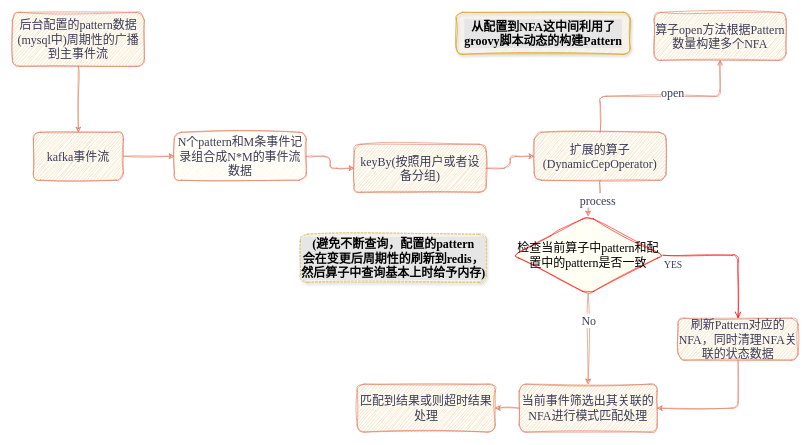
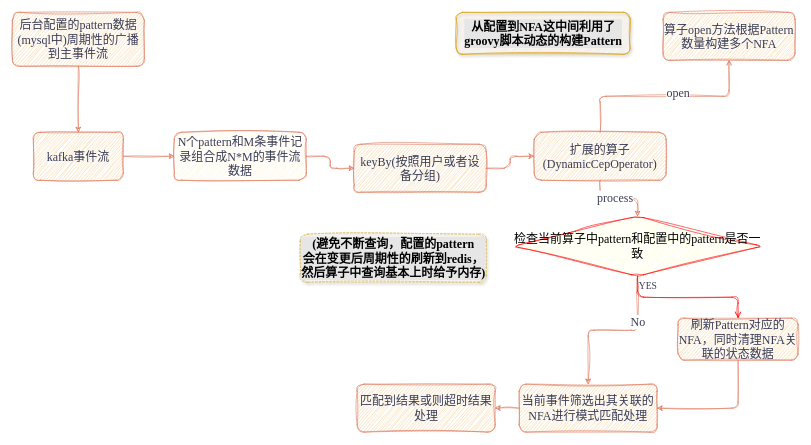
node "算子open方法根据Pattern数量构建多个NFA": moved (720, 36) -> (729, 36)
node "检查当前算子中pattern和配置中的pattern是否一致": size 150x78 -> 249x60
